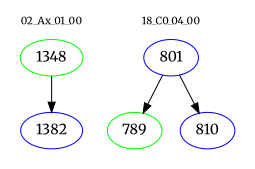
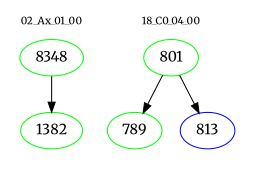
node "1348": label "1348" -> "8348"
node "801": color blue -> green
node "1382": color blue -> green
node "810": label "810" -> "813"
